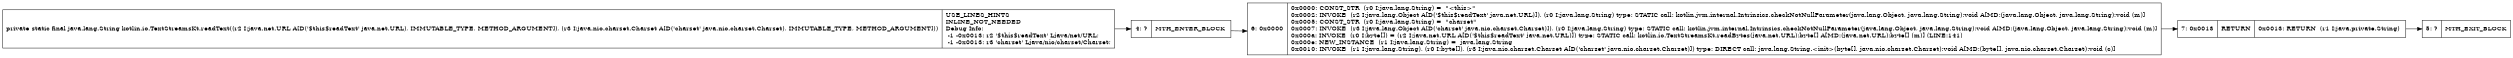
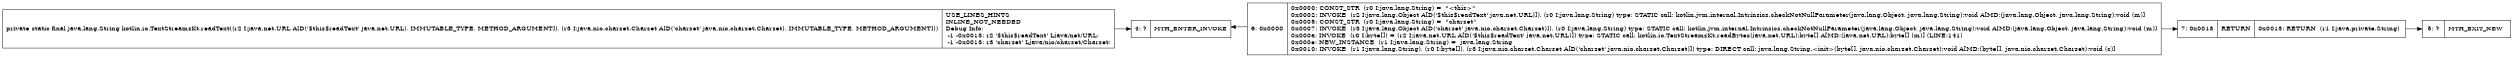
node "4: ?": text "MTH_ENTER_BLOCK" -> "MTH_ENTER_INVOKE"
node "5: ?": text "MTH_EXIT_BLOCK" -> "MTH_EXIT_NEW"
edge "4: ?" -> "6: 0x0000": reversed
